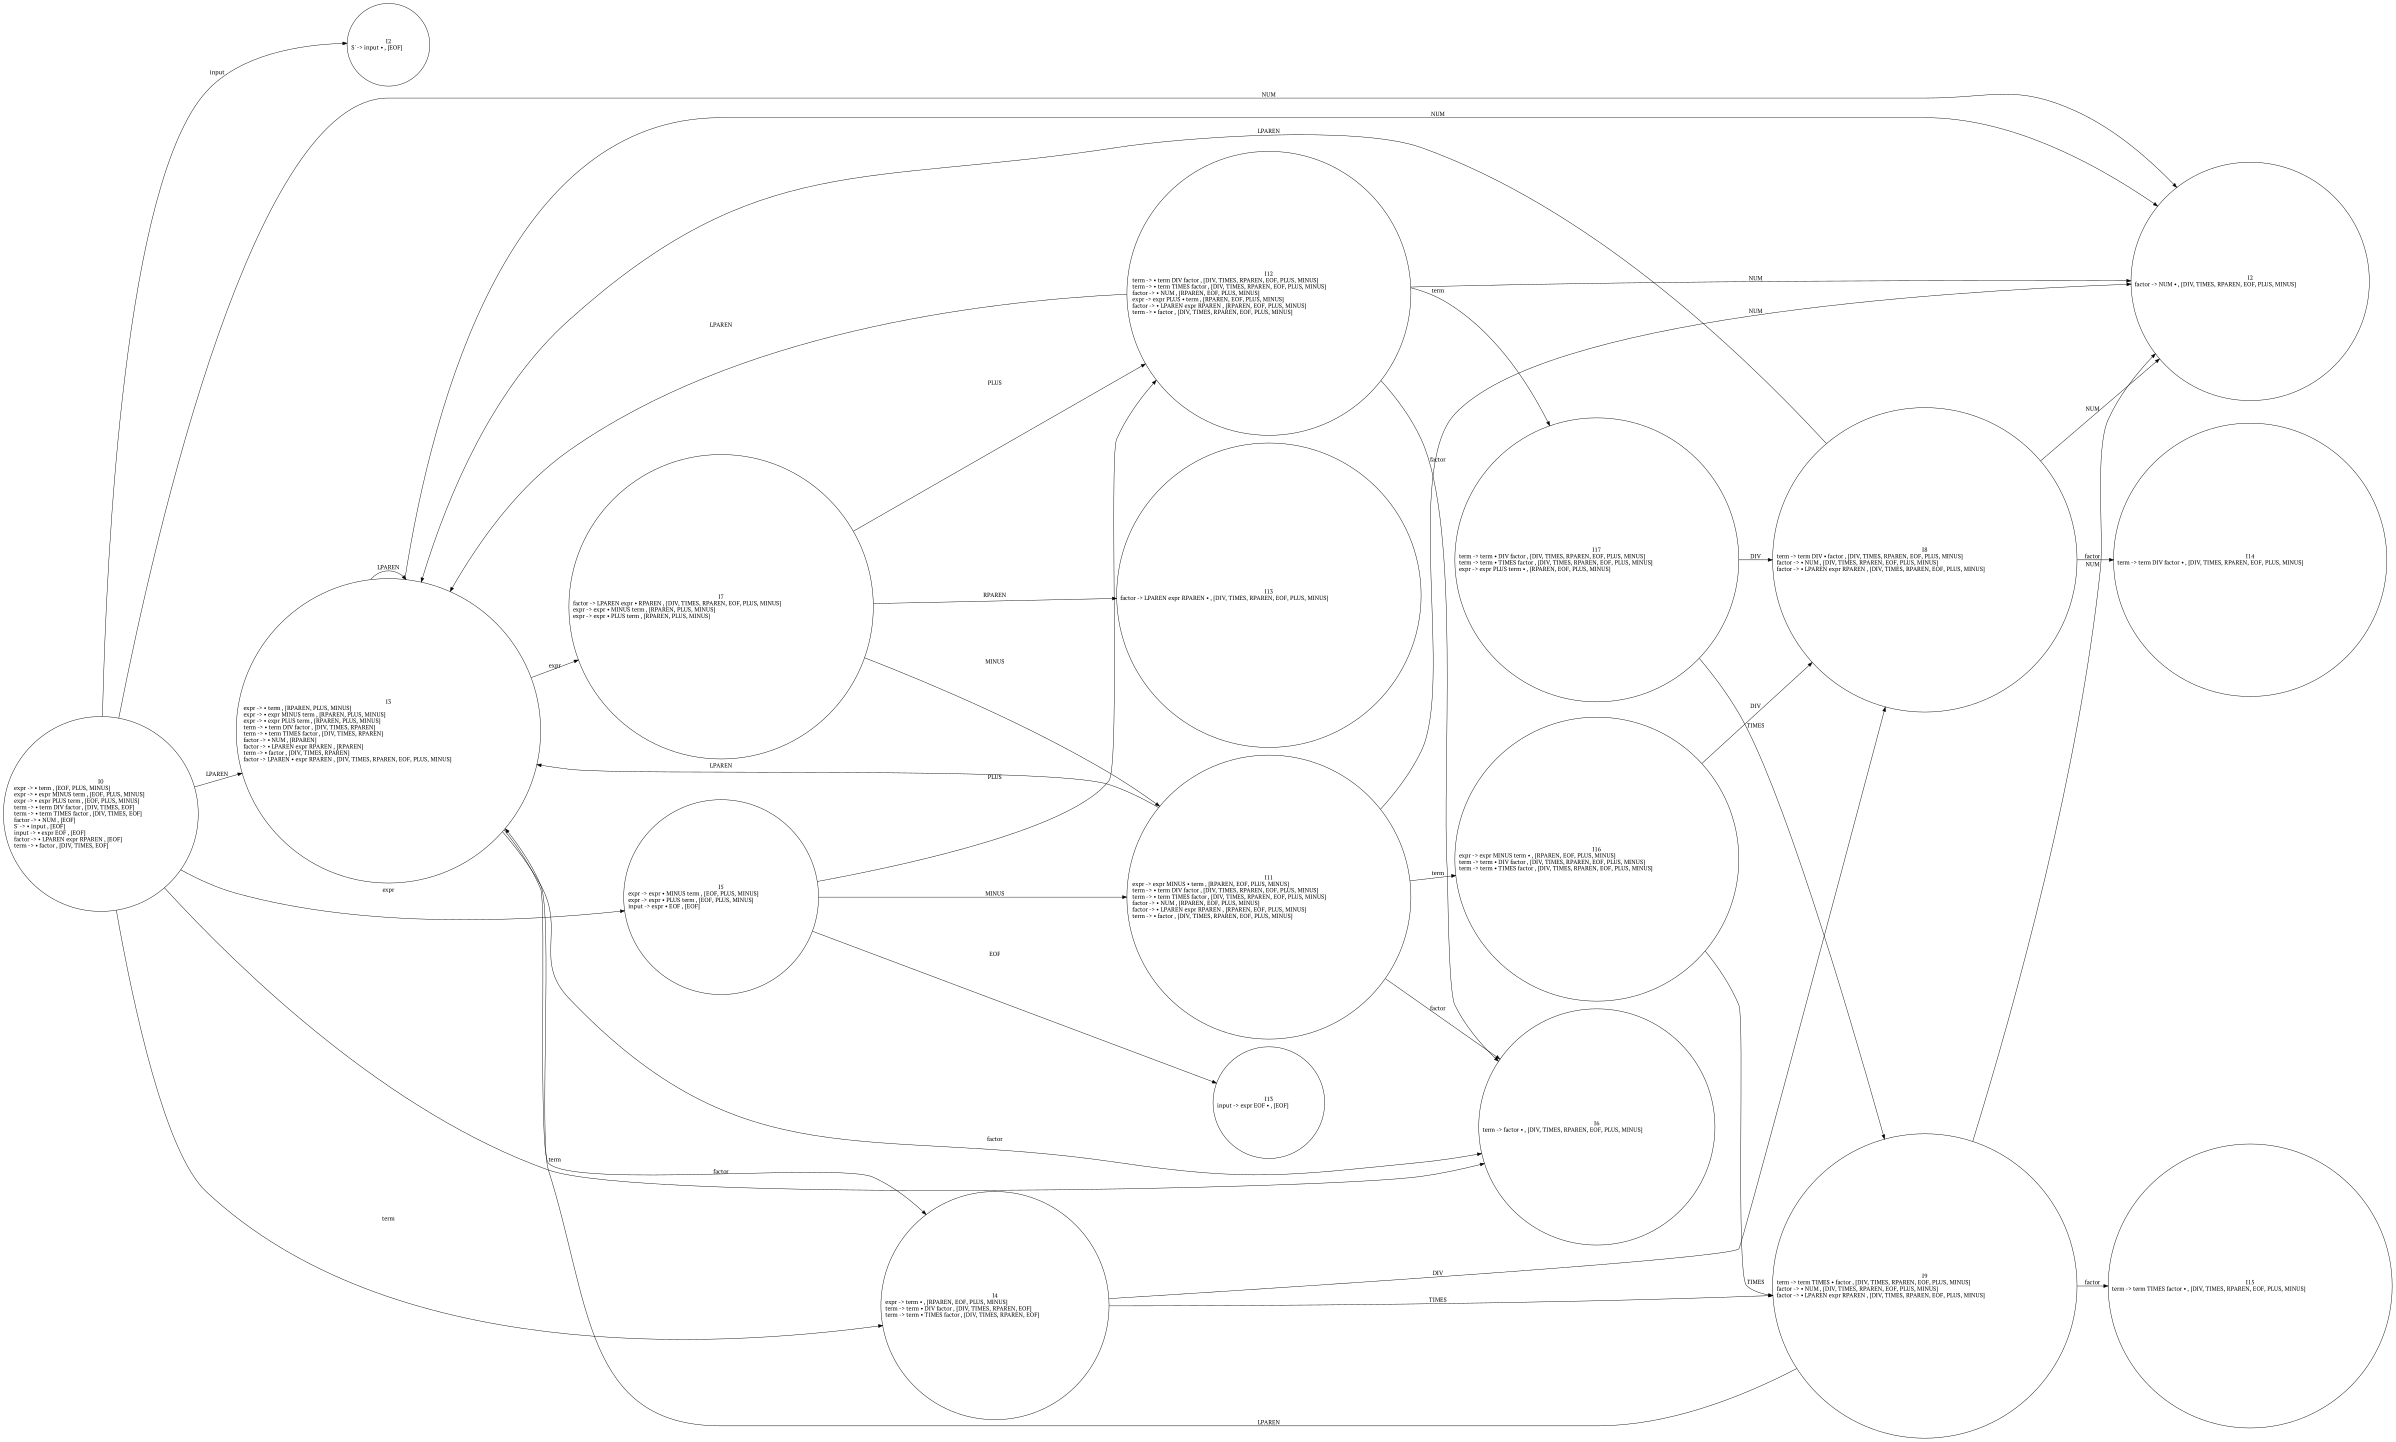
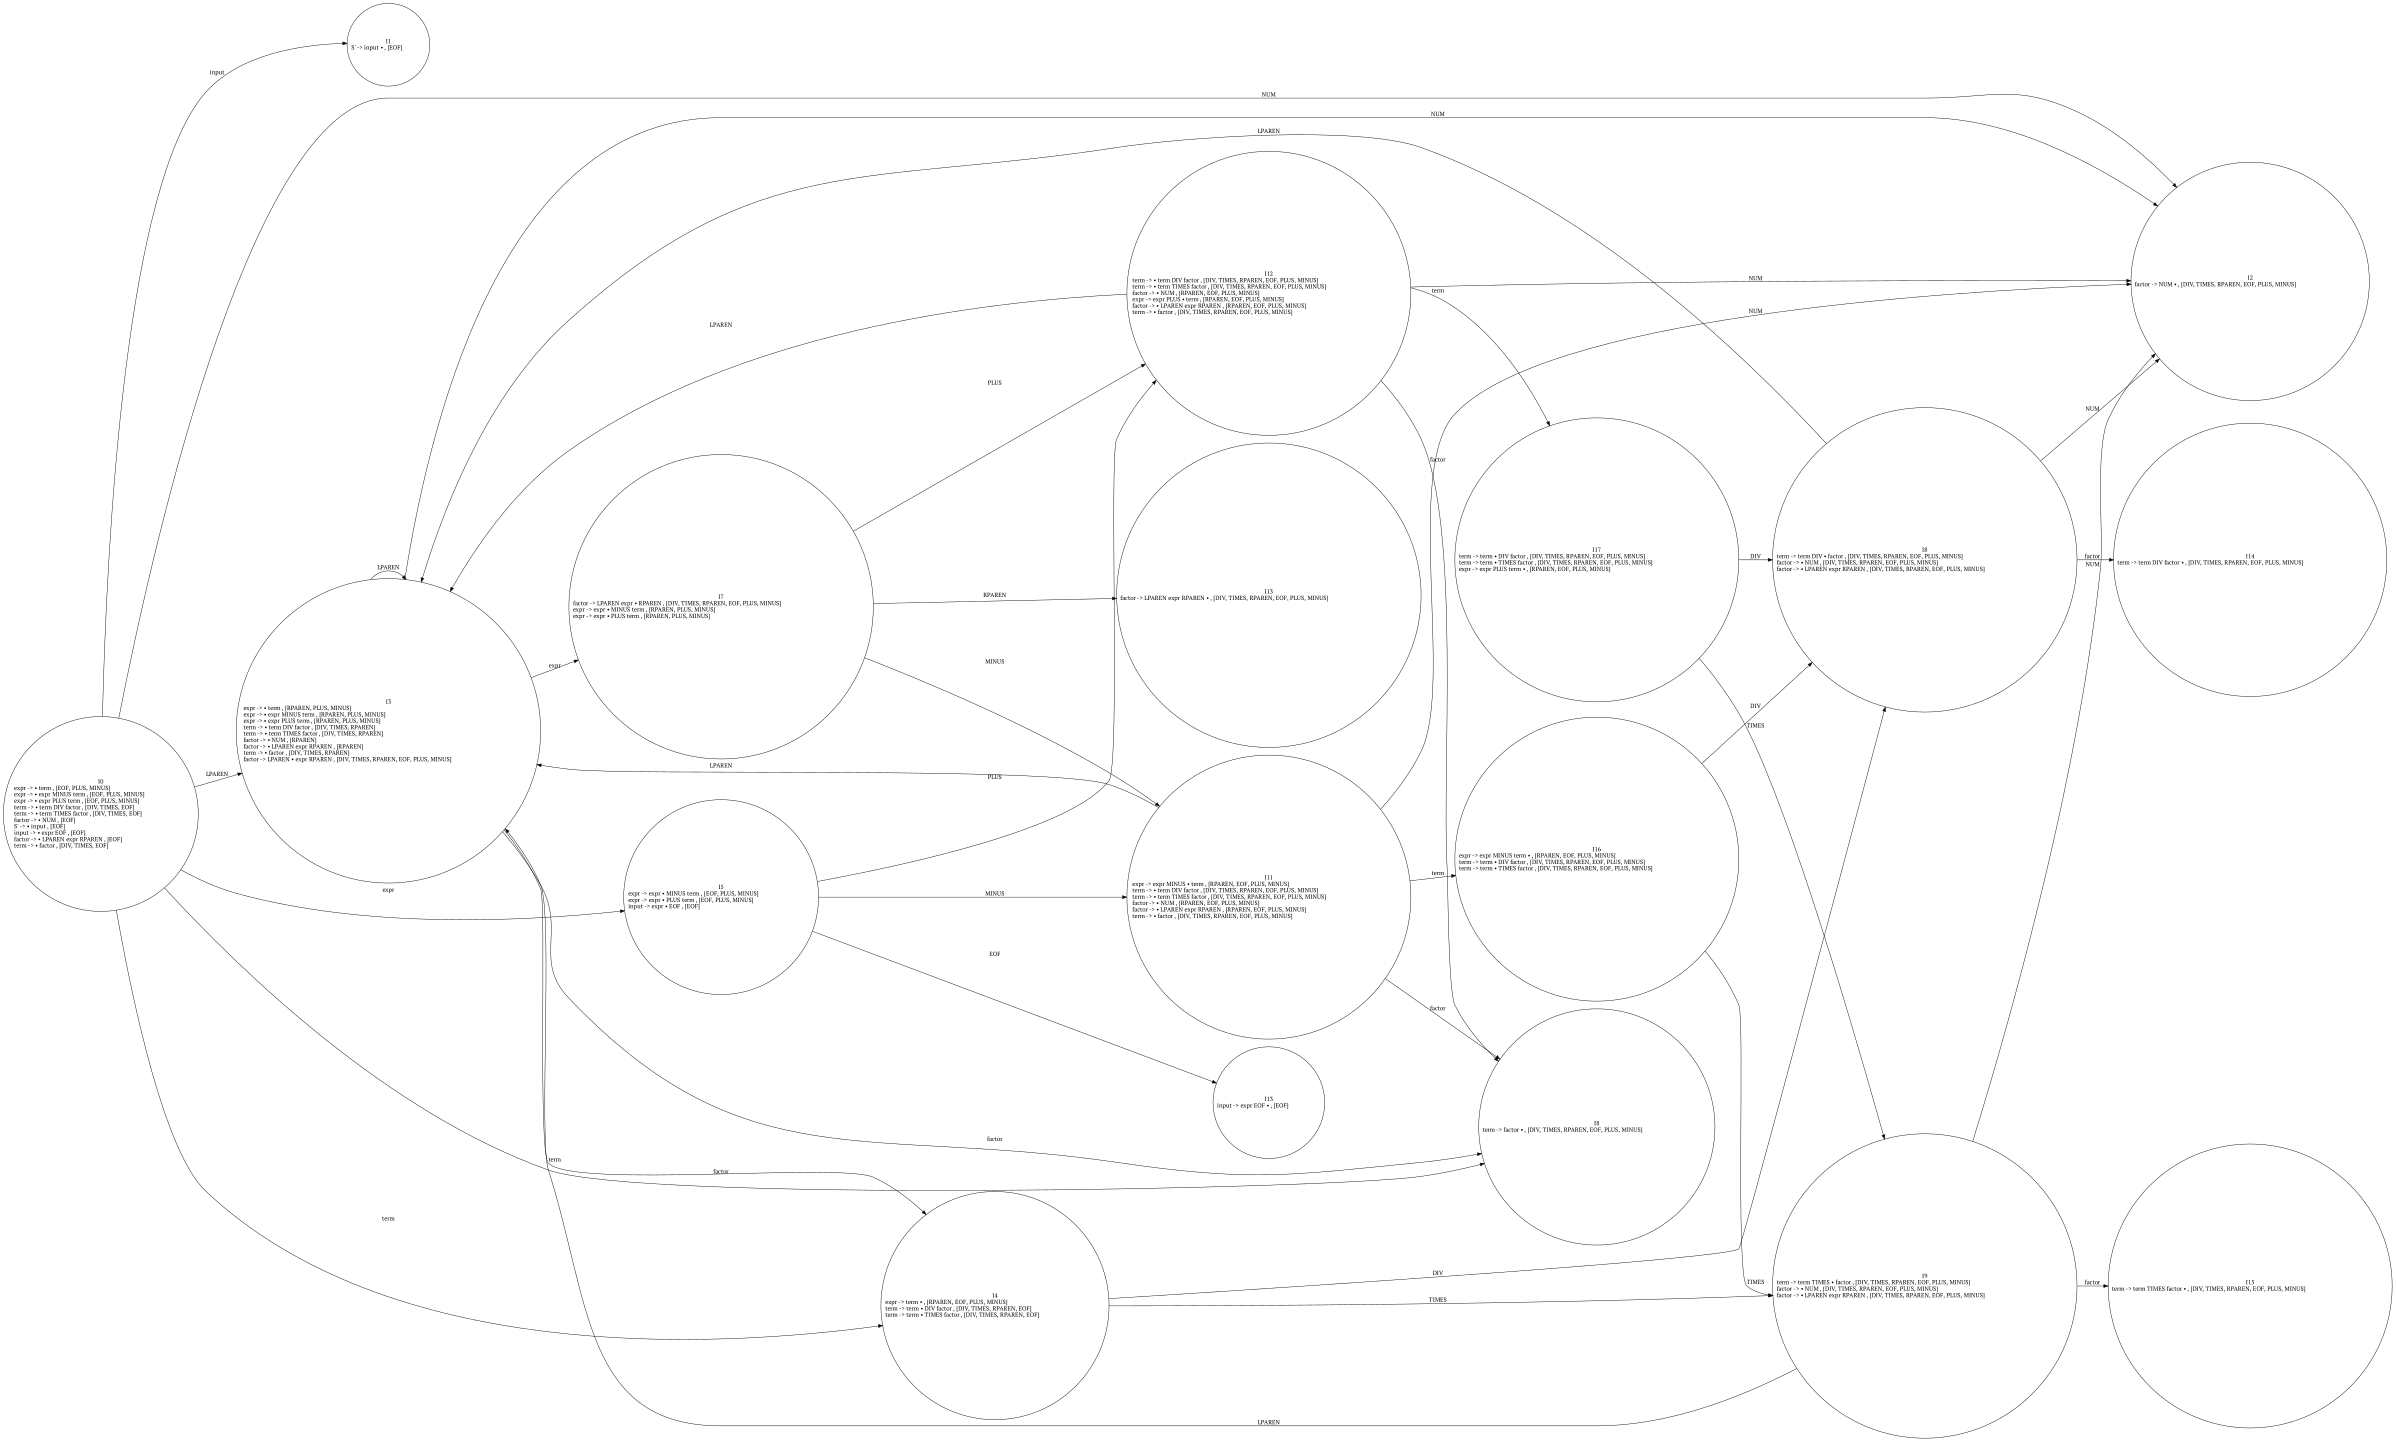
node "I2 S' -> input • , [EOF]": label "I2 S' -> input • , [EOF]" -> "I1 S' -> input • , [EOF]"
node "I6 term -> factor • , [DIV, TIMES, RPAREN, EOF, PLUS, MINUS]": label "I6 term -> factor • , [DIV, TIMES, RPAREN, EOF, PLUS, MINUS]" -> "I8 term -> factor • , [DIV, TIMES, RPAREN, EOF, PLUS, MINUS]"
